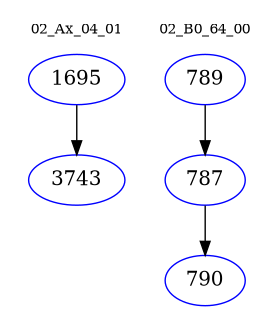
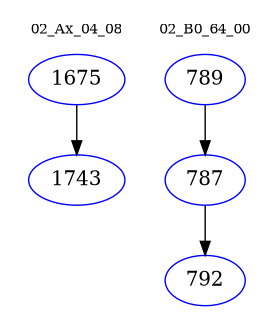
cluster "02_Ax_04_01": label "02_Ax_04_01" -> "02_Ax_04_08"
node "1695": label "1695" -> "1675"
node "3743": label "3743" -> "1743"
node "790": label "790" -> "792"
